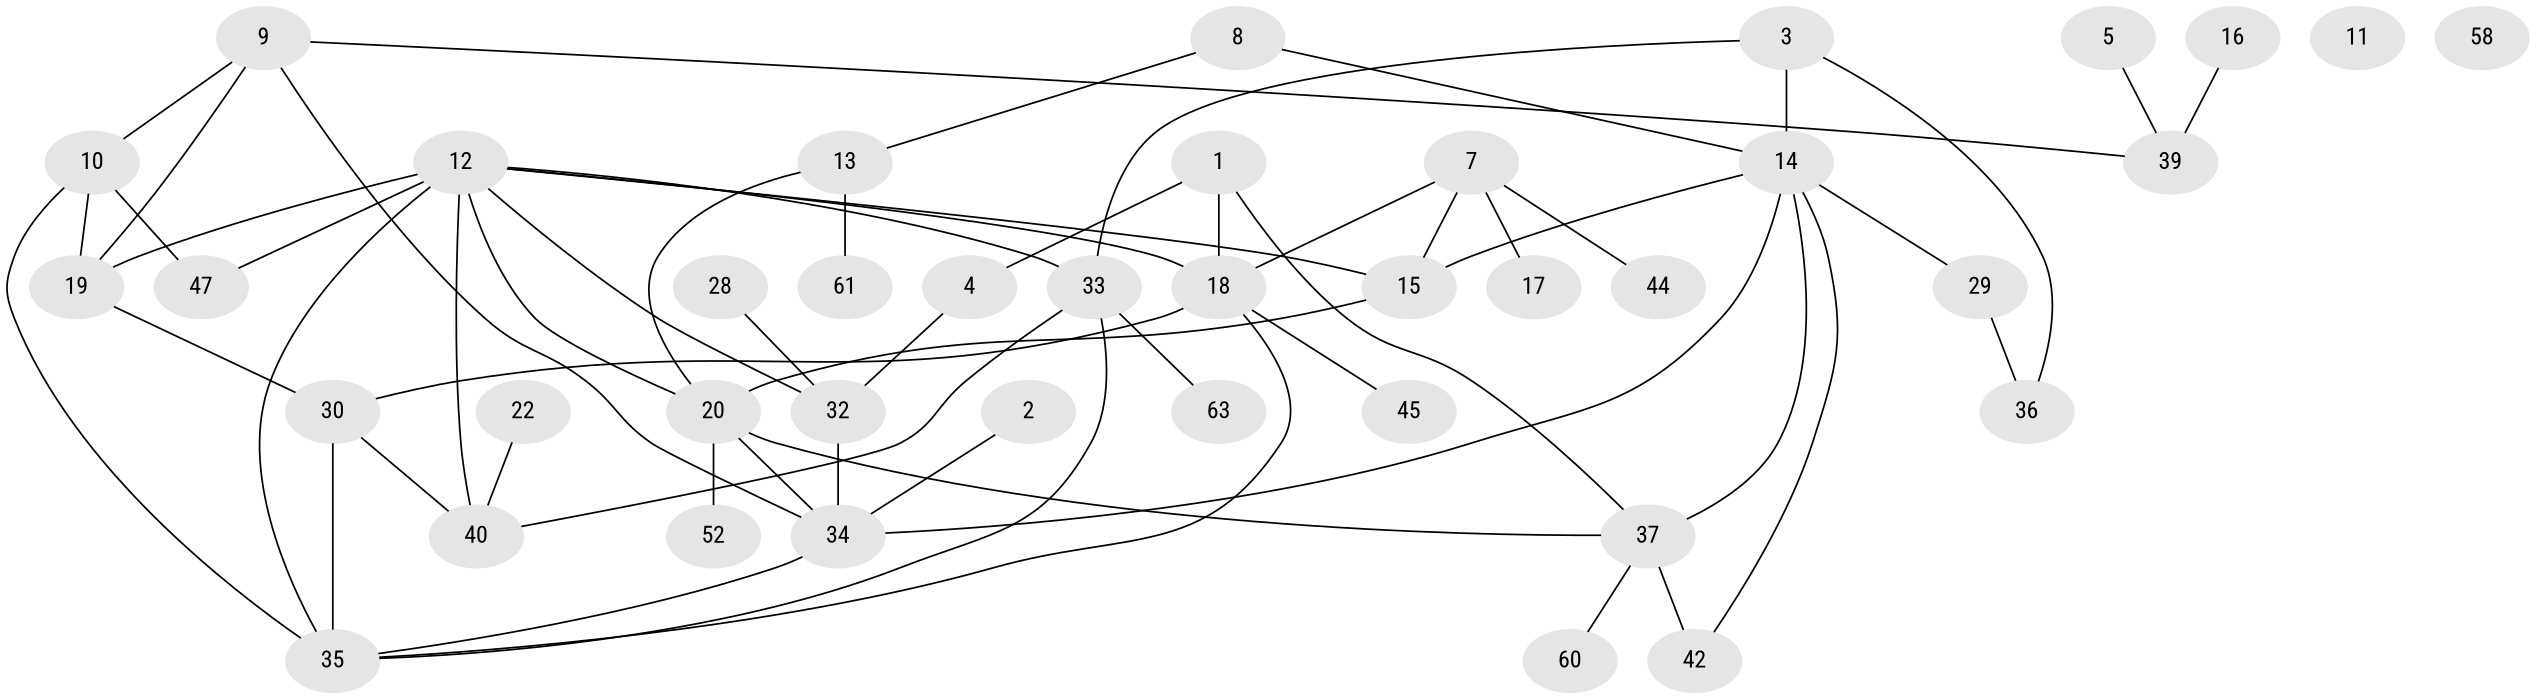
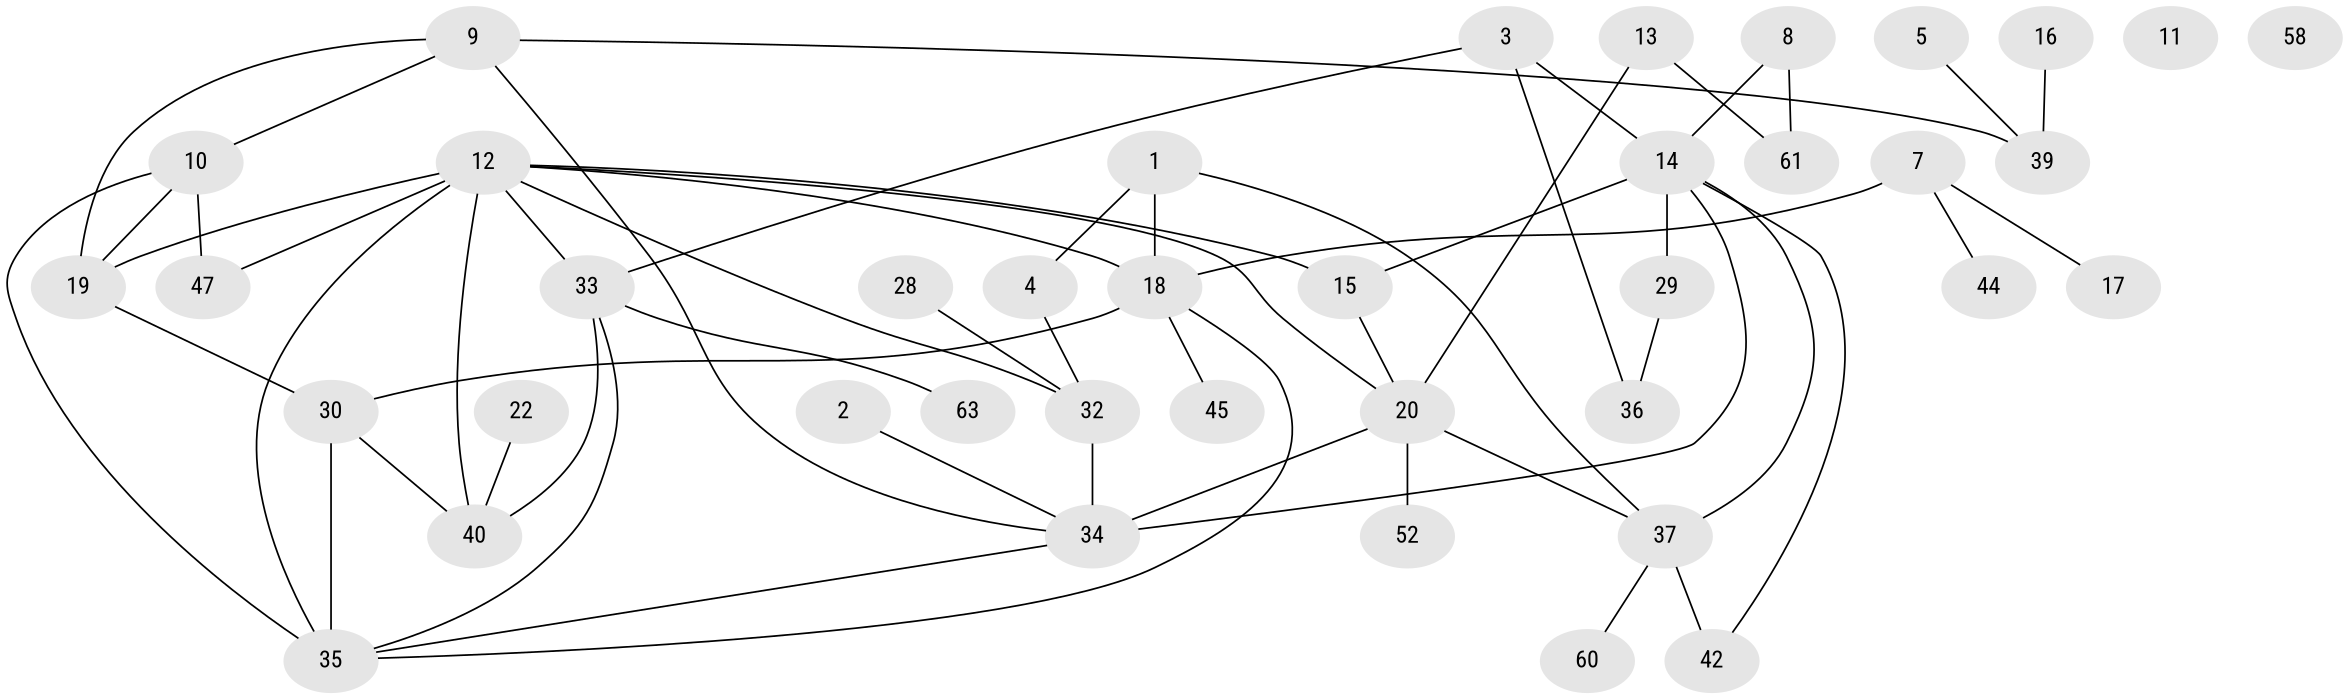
edge "8" -- "13": now "8" -- "61"
edge "7" -- "15": removed
